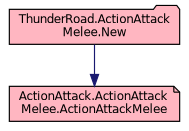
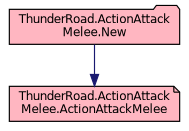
node "ActionAttack.ActionAttack Melee.ActionAttackMelee": label "ActionAttack.ActionAttack Melee.ActionAttackMelee" -> "ThunderRoad.ActionAttack Melee.ActionAttackMelee"
